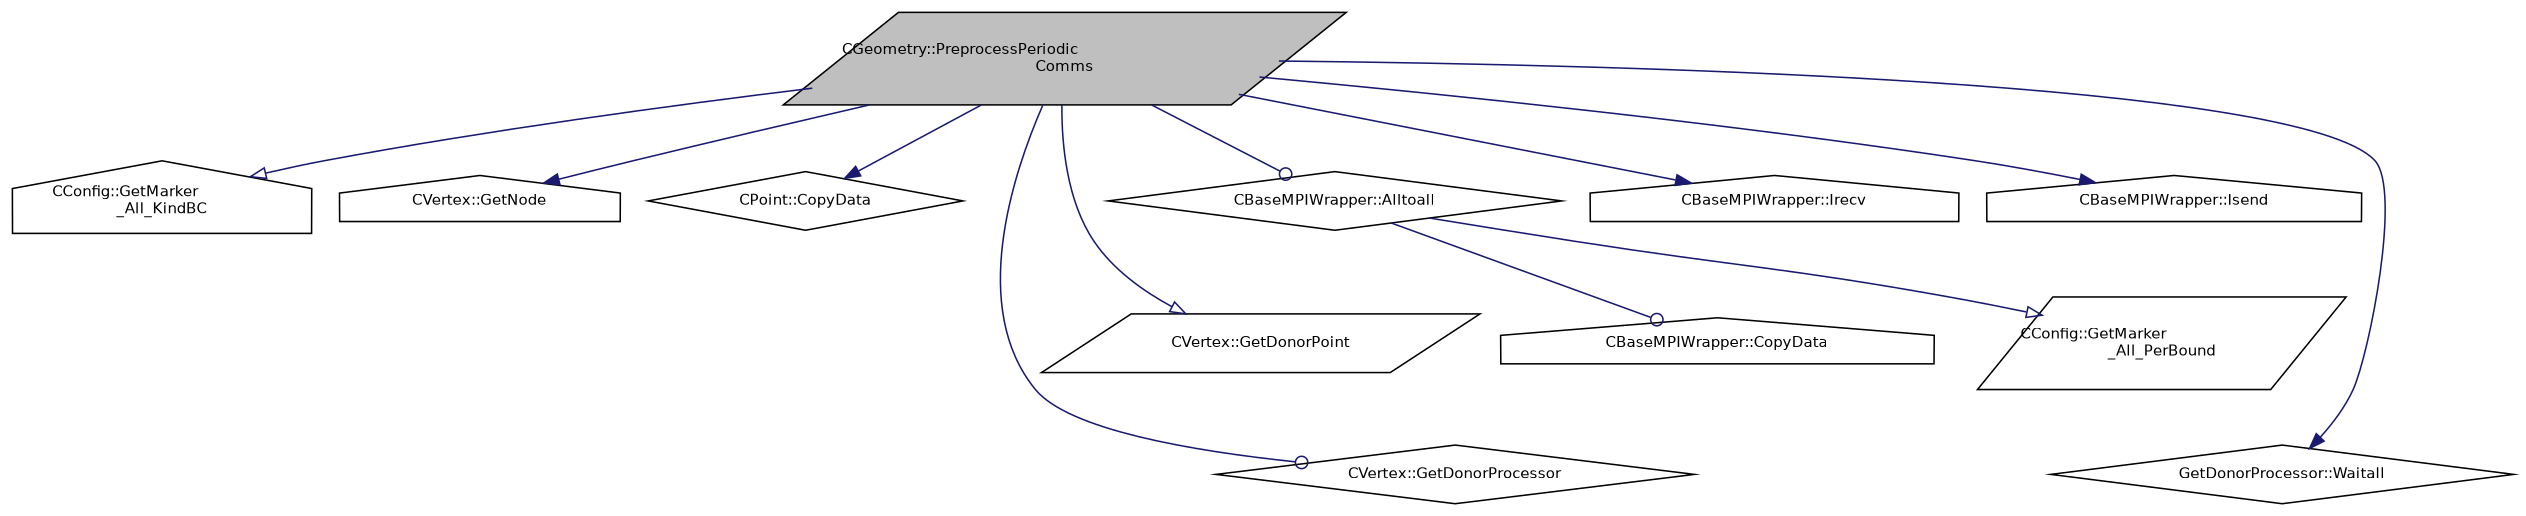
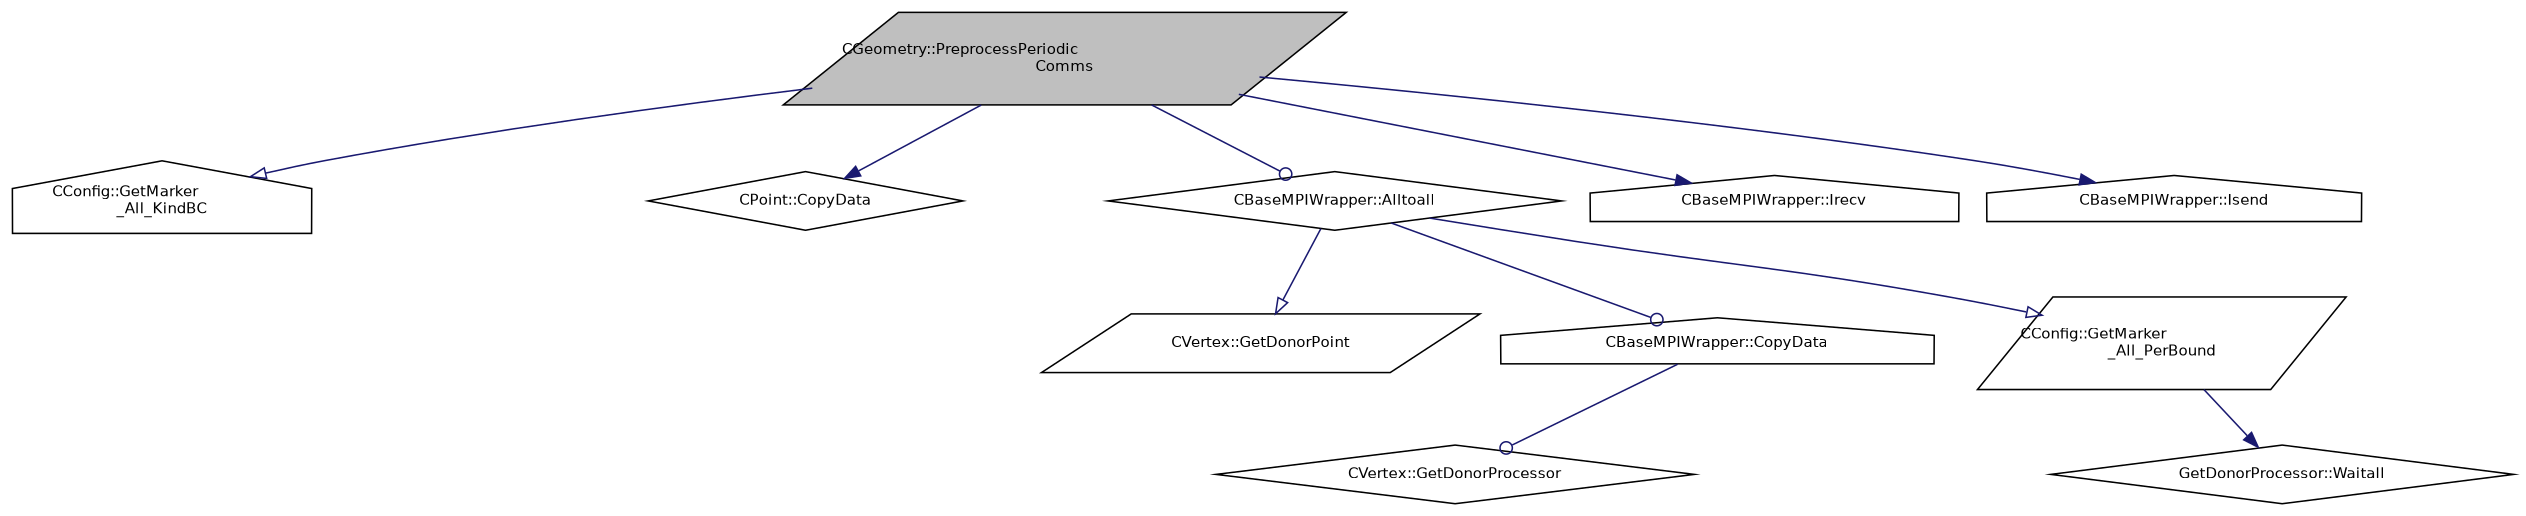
edge "CGeometry::PreprocessPeriodic Comms" -> "GetDonorProcessor::Waitall": now "CConfig::GetMarker _All_PerBound" -> "GetDonorProcessor::Waitall"
node "CVertex::GetNode": removed
edge "CGeometry::PreprocessPeriodic Comms" -> "CVertex::GetDonorPoint": now "CBaseMPIWrapper::Alltoall" -> "CVertex::GetDonorPoint"
edge "CGeometry::PreprocessPeriodic Comms" -> "CVertex::GetDonorProcessor": now "CBaseMPIWrapper::CopyData" -> "CVertex::GetDonorProcessor"
